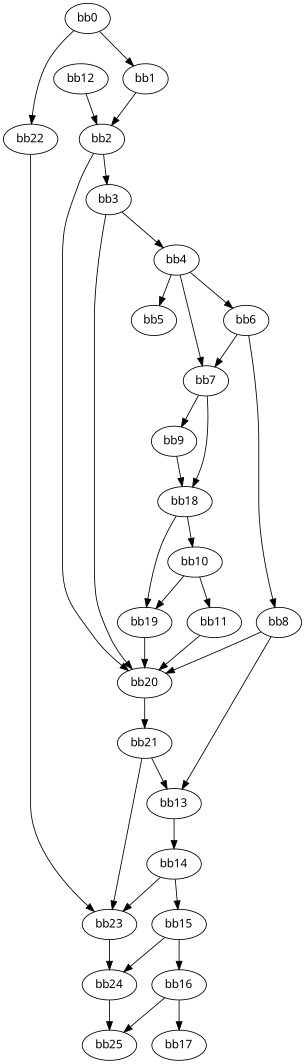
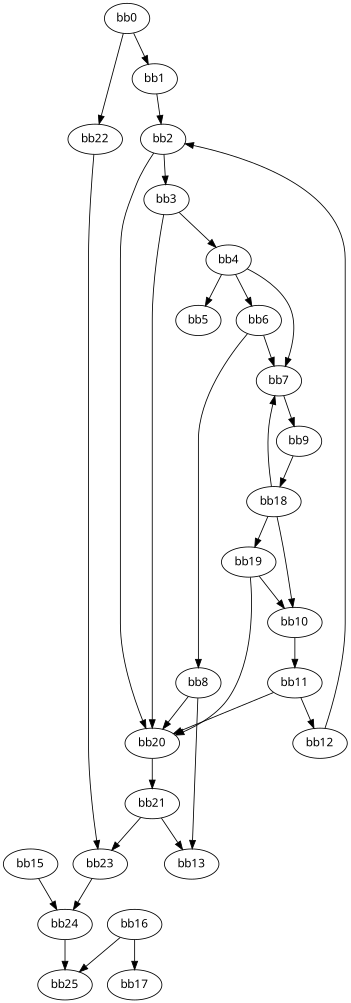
edge "bb7" -> "bb18": reversed
edge "bb10" -> "bb19": reversed
edge "bb11" -> "bb12": added
node "bb14": removed
edge "bb15" -> "bb16": removed
